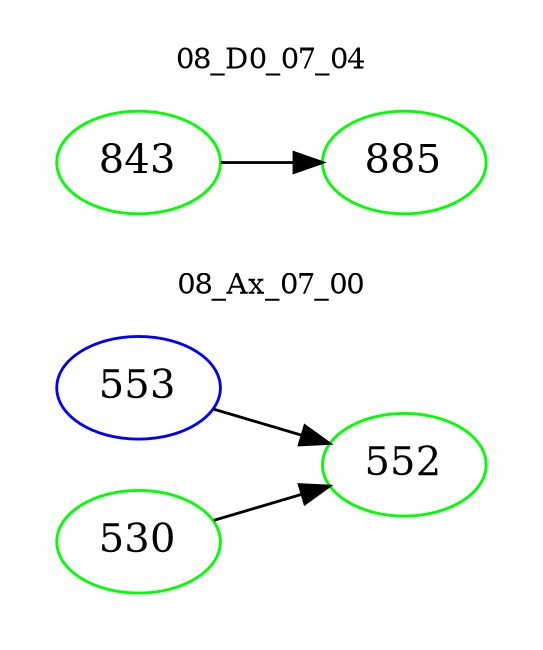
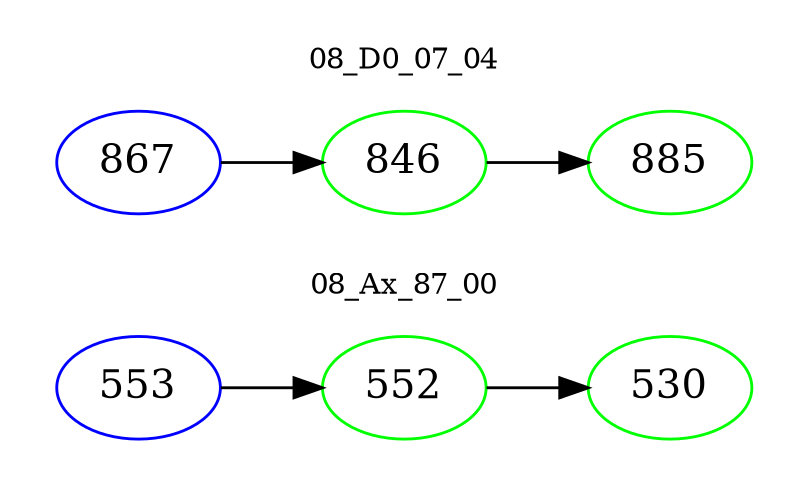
node "843": label "843" -> "846"
node "867": added
cluster "08_Ax_07_00": label "08_Ax_07_00" -> "08_Ax_87_00"
edge "530" -> "552": reversed
